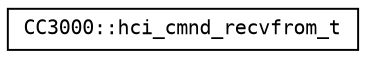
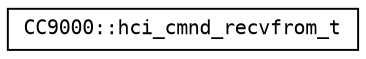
node "CC3000::hci_cmnd_recvfrom_t": label "CC3000::hci_cmnd_recvfrom_t" -> "CC9000::hci_cmnd_recvfrom_t"
